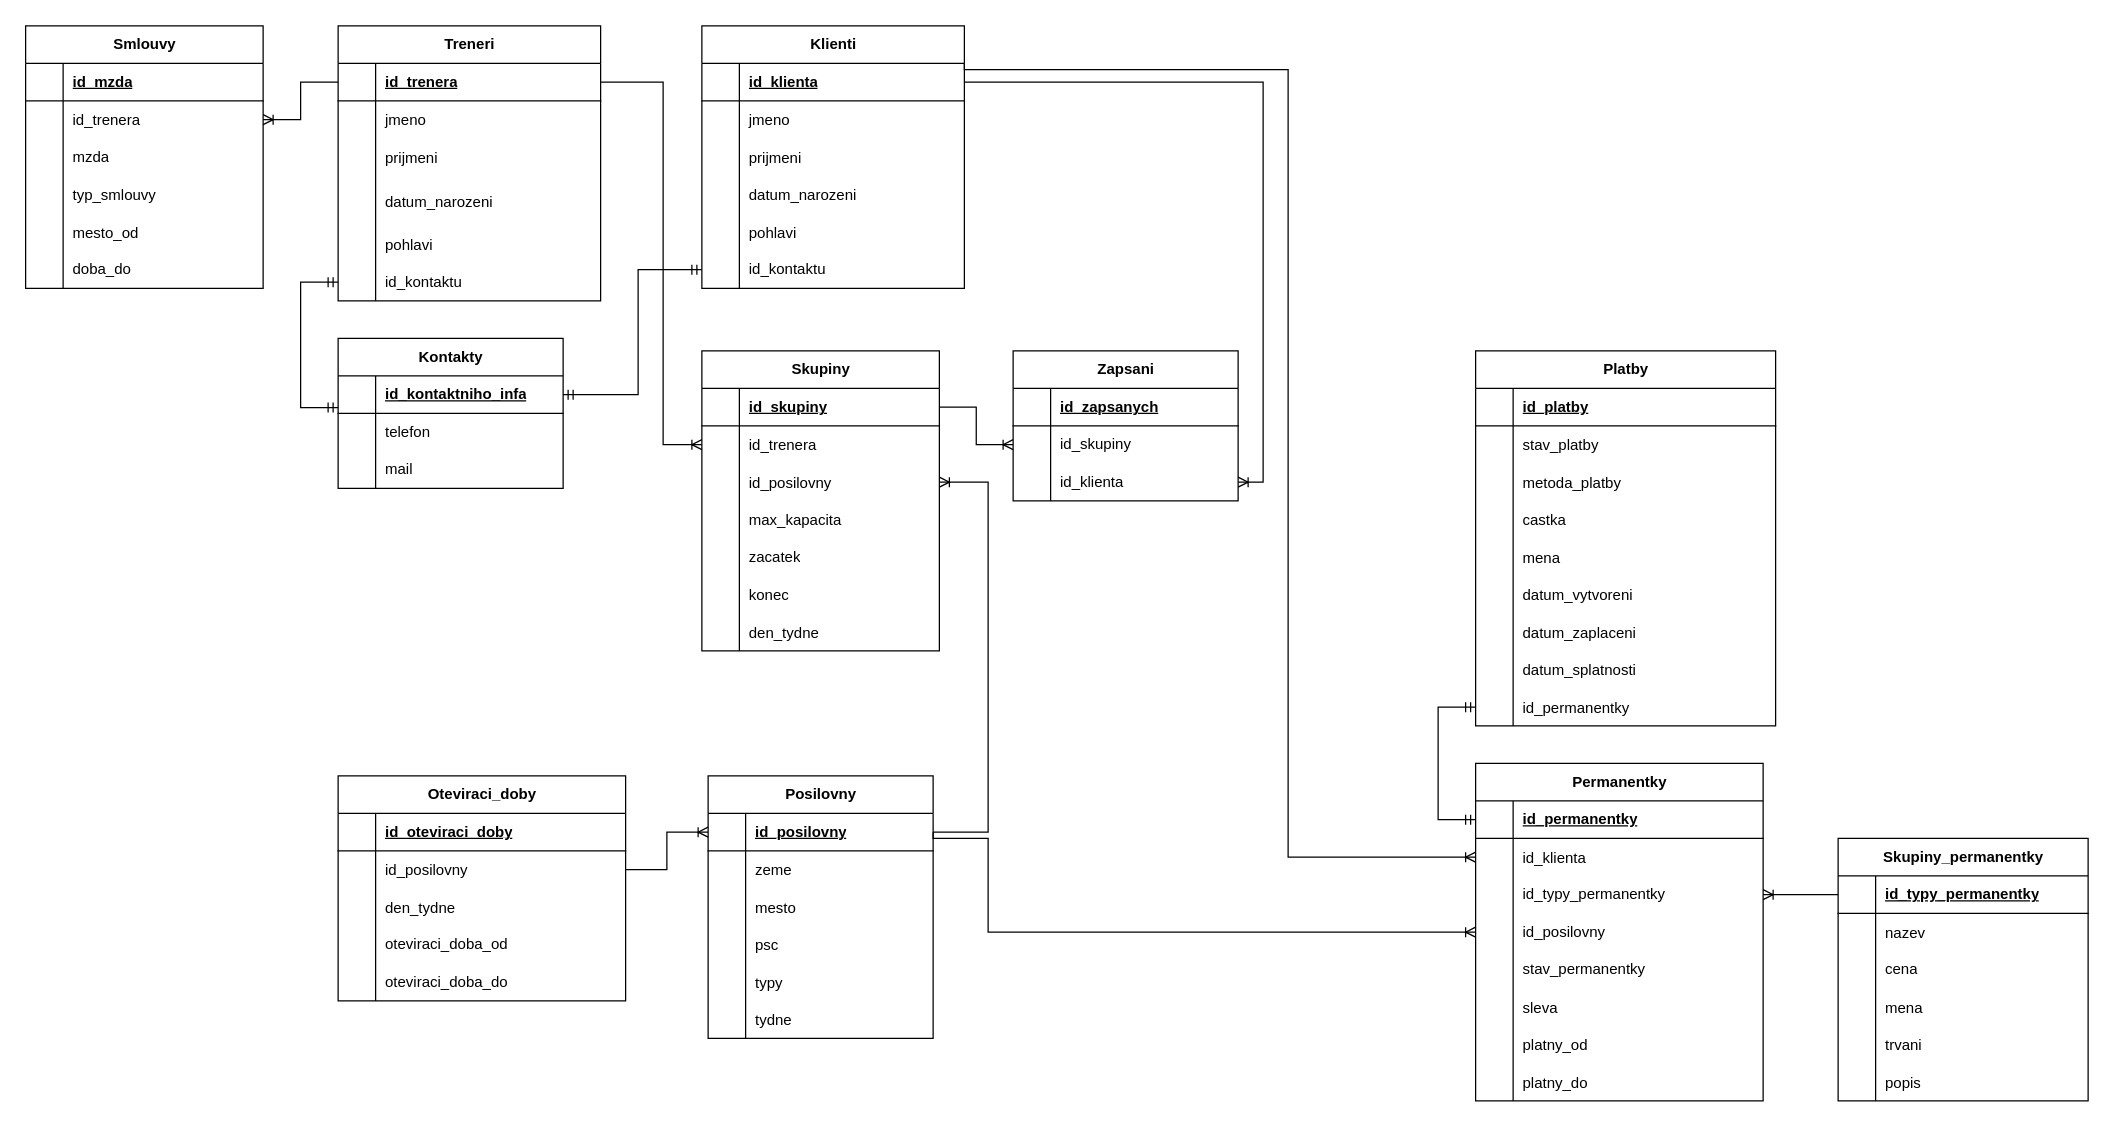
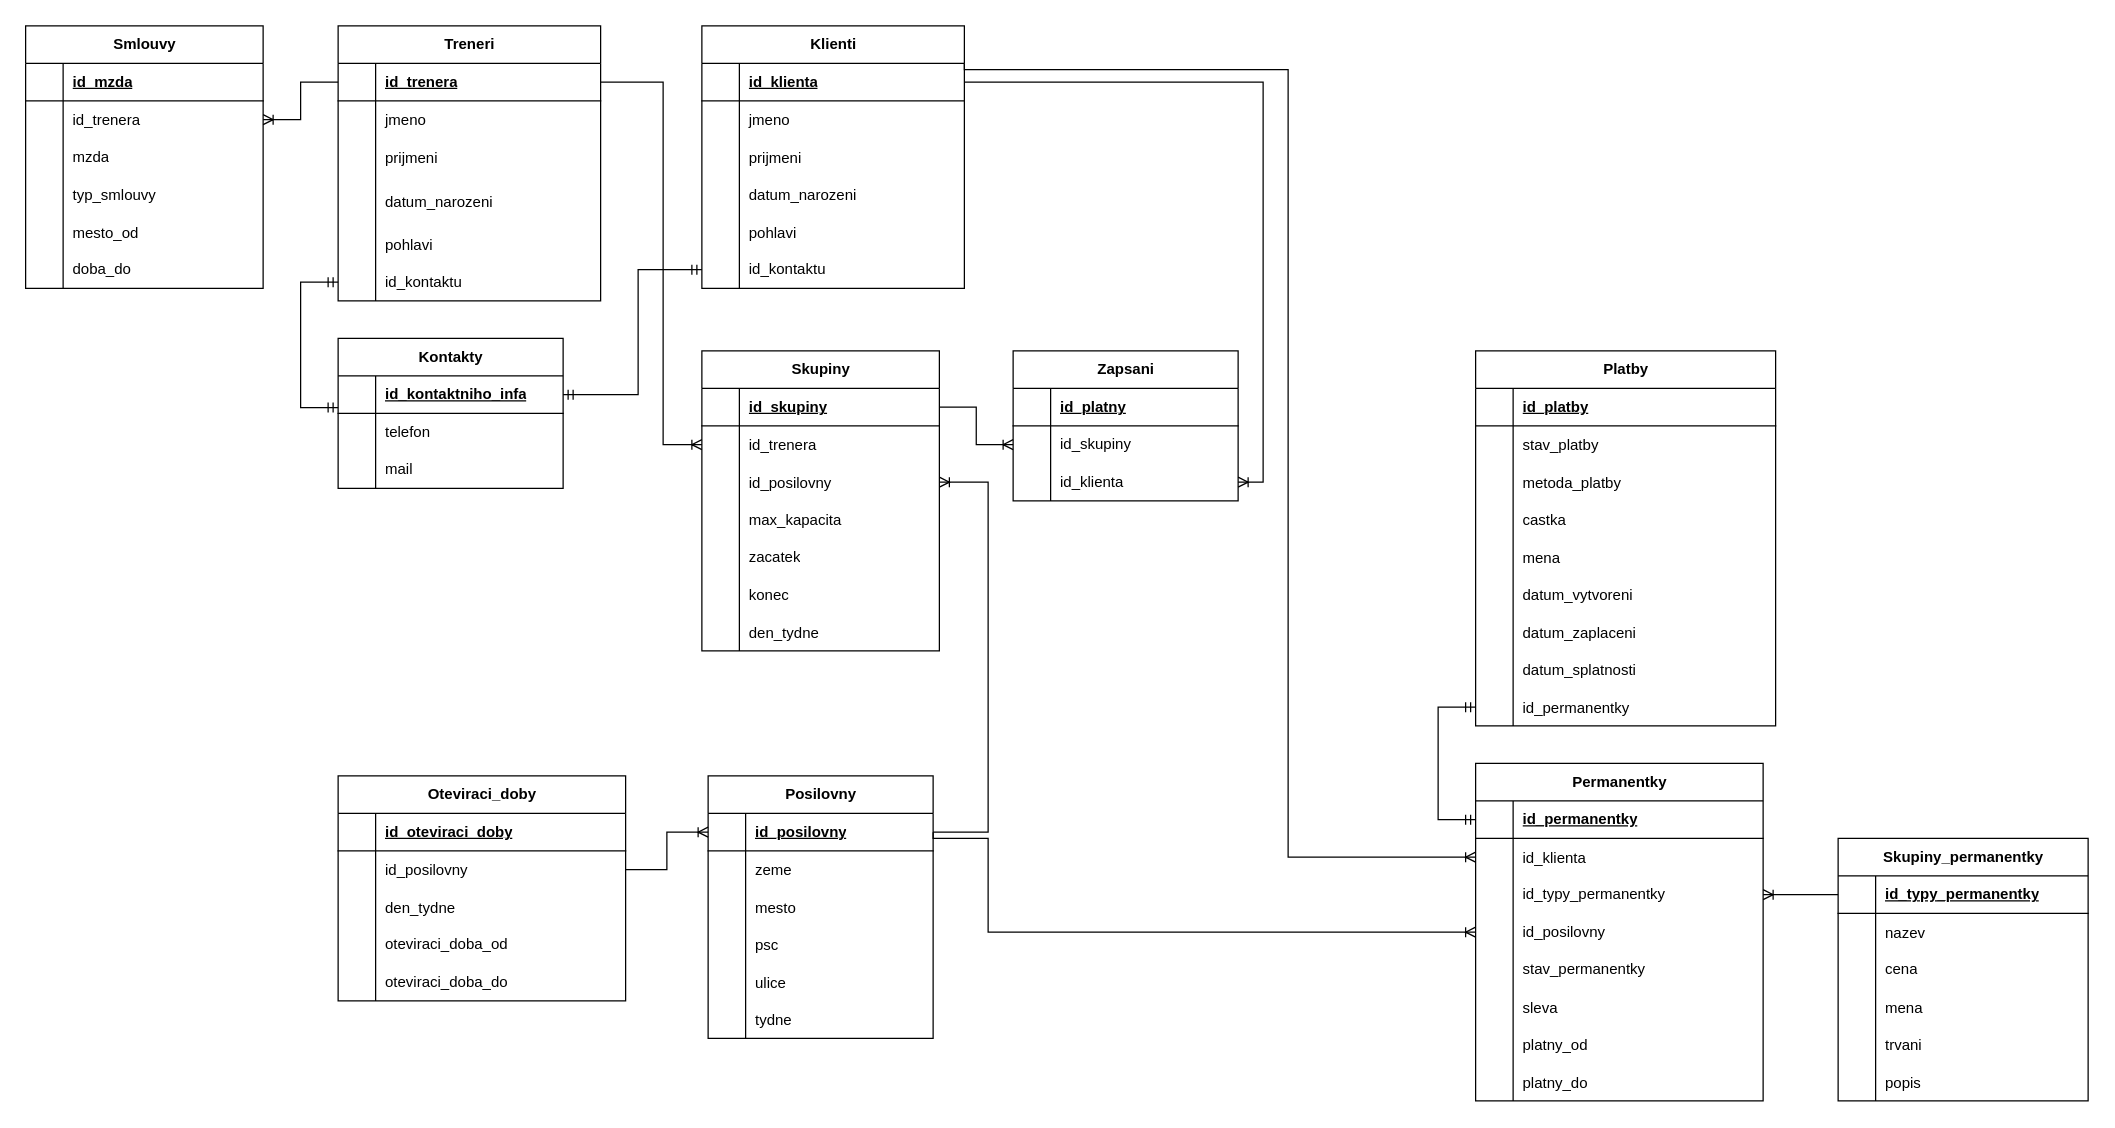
node "id_zapsanych": label "id_zapsanych" -> "id_platny"
node "typy": label "typy" -> "ulice"
